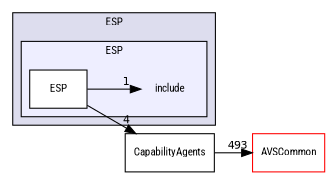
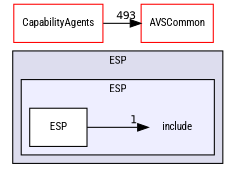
edge "ESP" -> "CapabilityAgents": removed
node "CapabilityAgents": color black -> red
